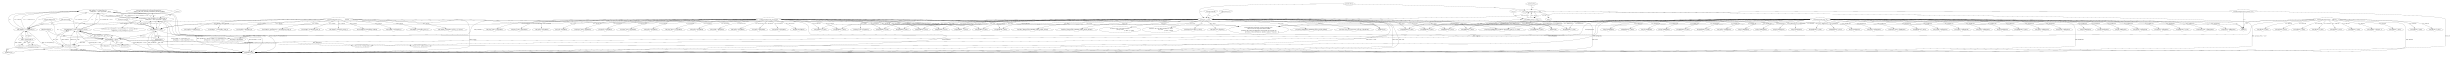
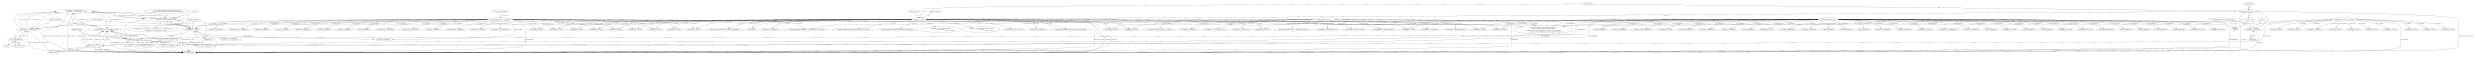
edge "(MethodParameterIn,void *pCmdData)" -> "(Call,(char *)pCmdData)": reversed
